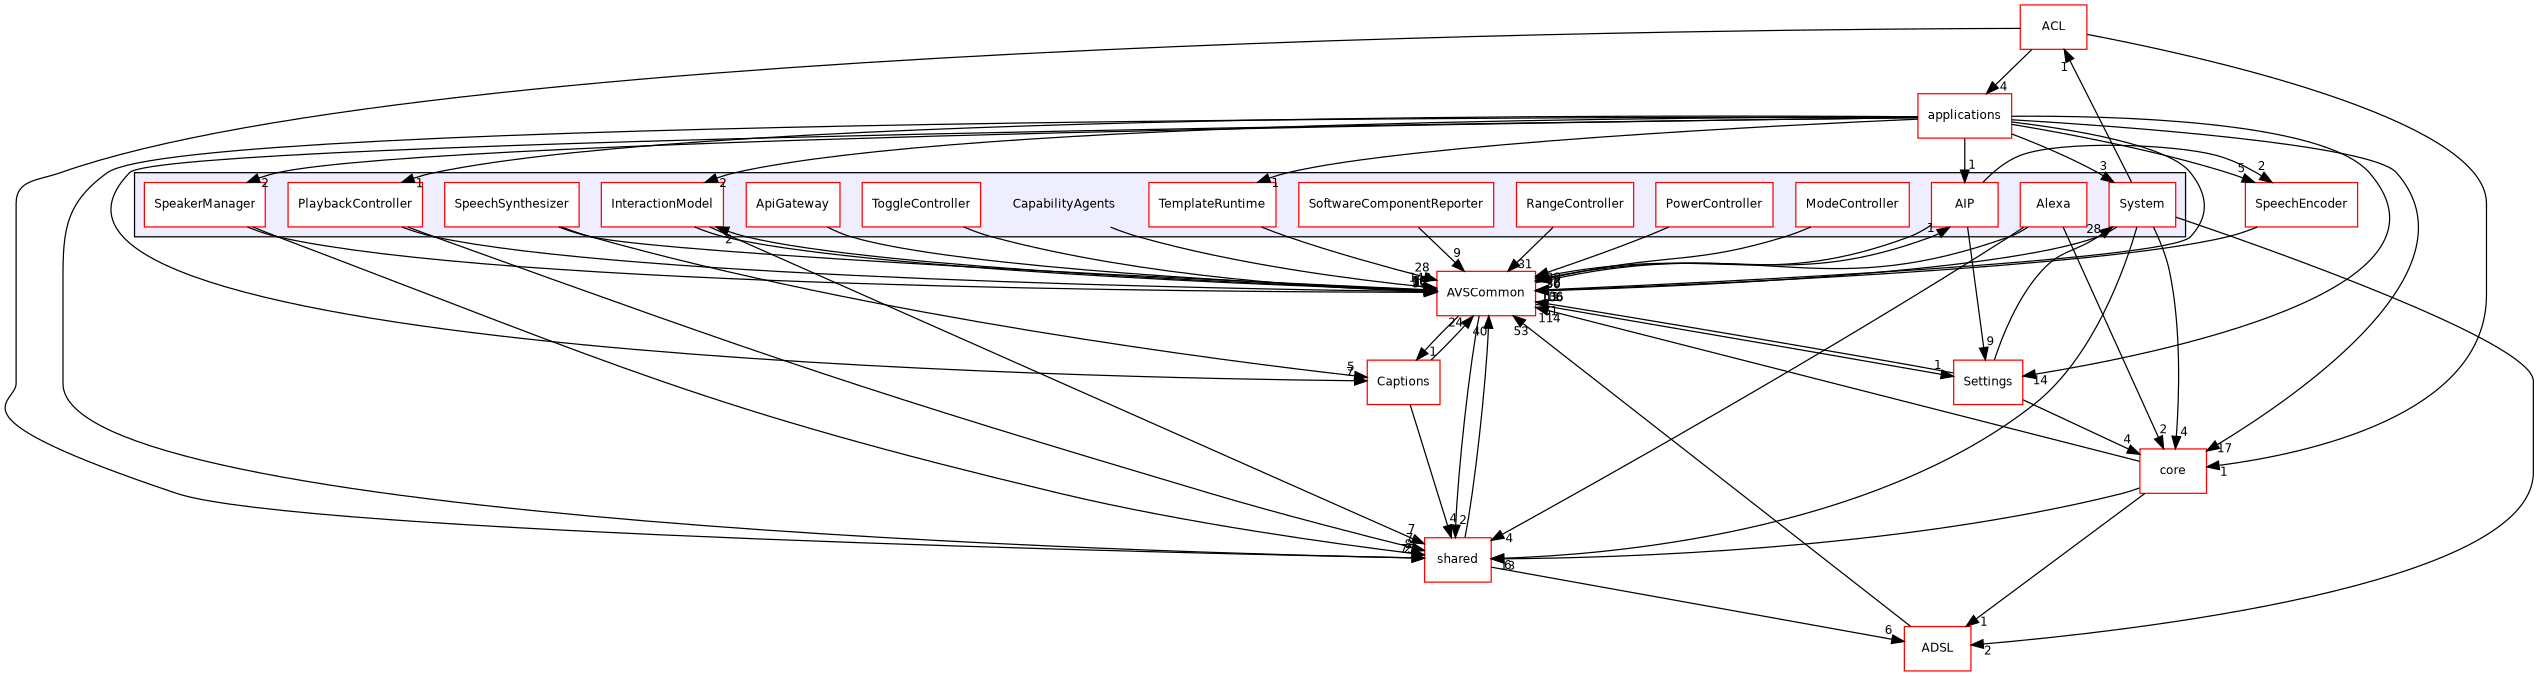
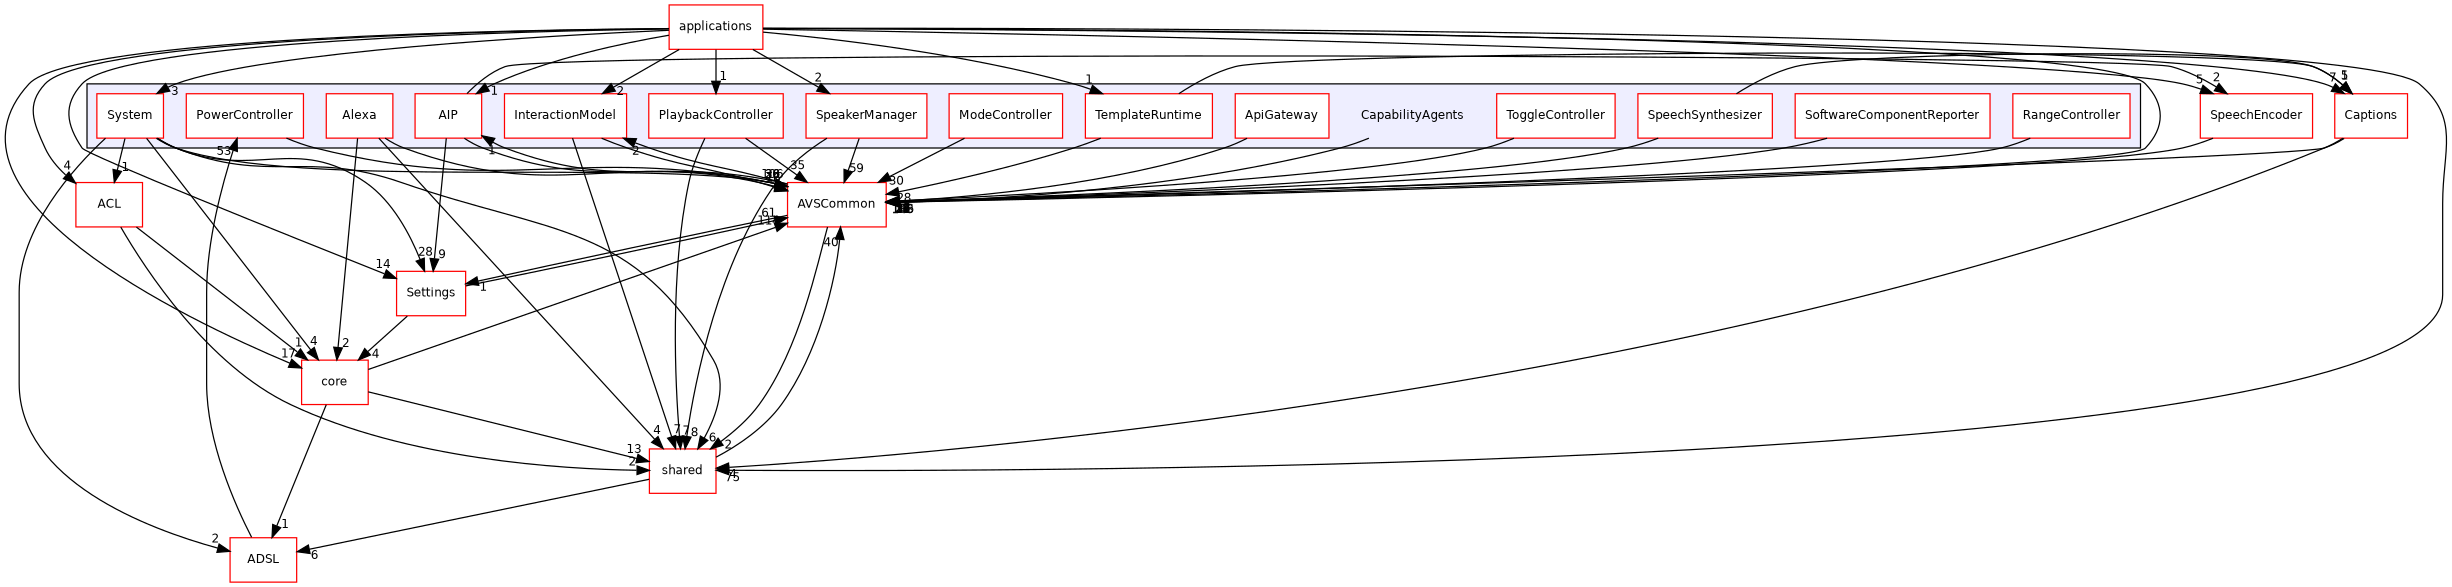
edge "ACL" -> "applications": reversed
edge "Settings" -> "System": reversed
edge "AVSCommon" -> "Captions": now "TemplateRuntime" -> "Captions"
edge "ADSL" -> "AVSCommon": now "ADSL" -> "PowerController"
